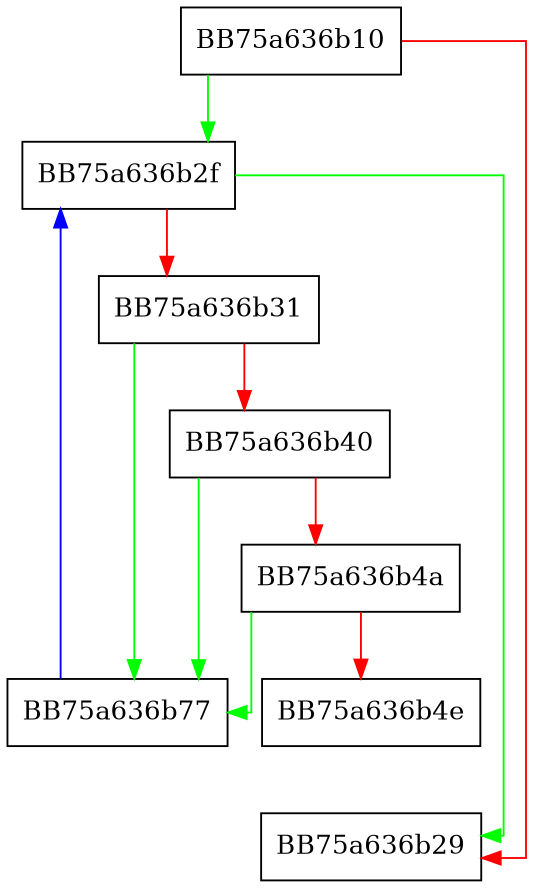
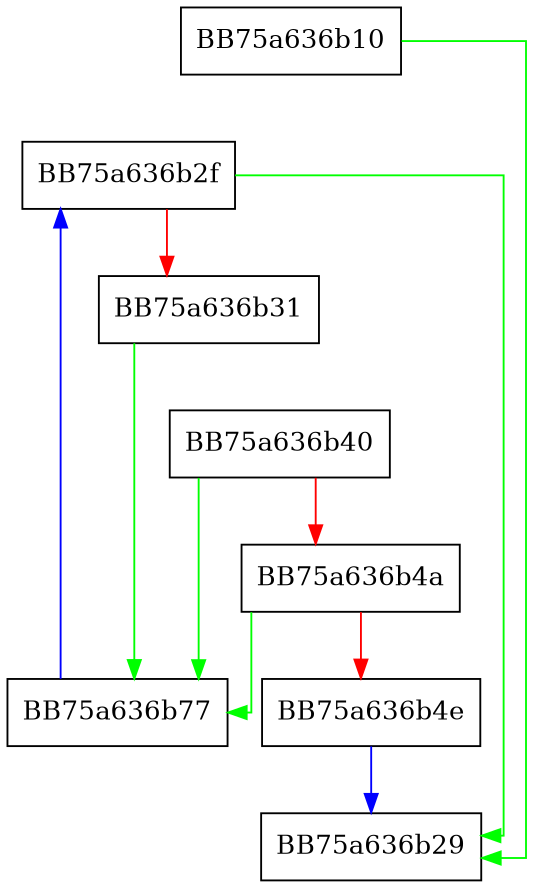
edge "BB75a636b10" -> "BB75a636b2f": removed
edge "BB75a636b31" -> "BB75a636b40": removed
edge "BB75a636b10" -> "BB75a636b29": color red -> green
edge "BB75a636b4e" -> "BB75a636b29": added
